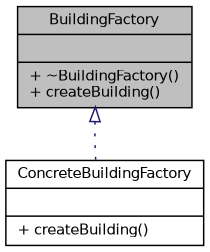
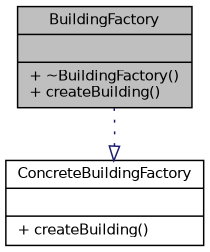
edge "ConcreteBuildingFactory" -> "BuildingFactory": reversed
